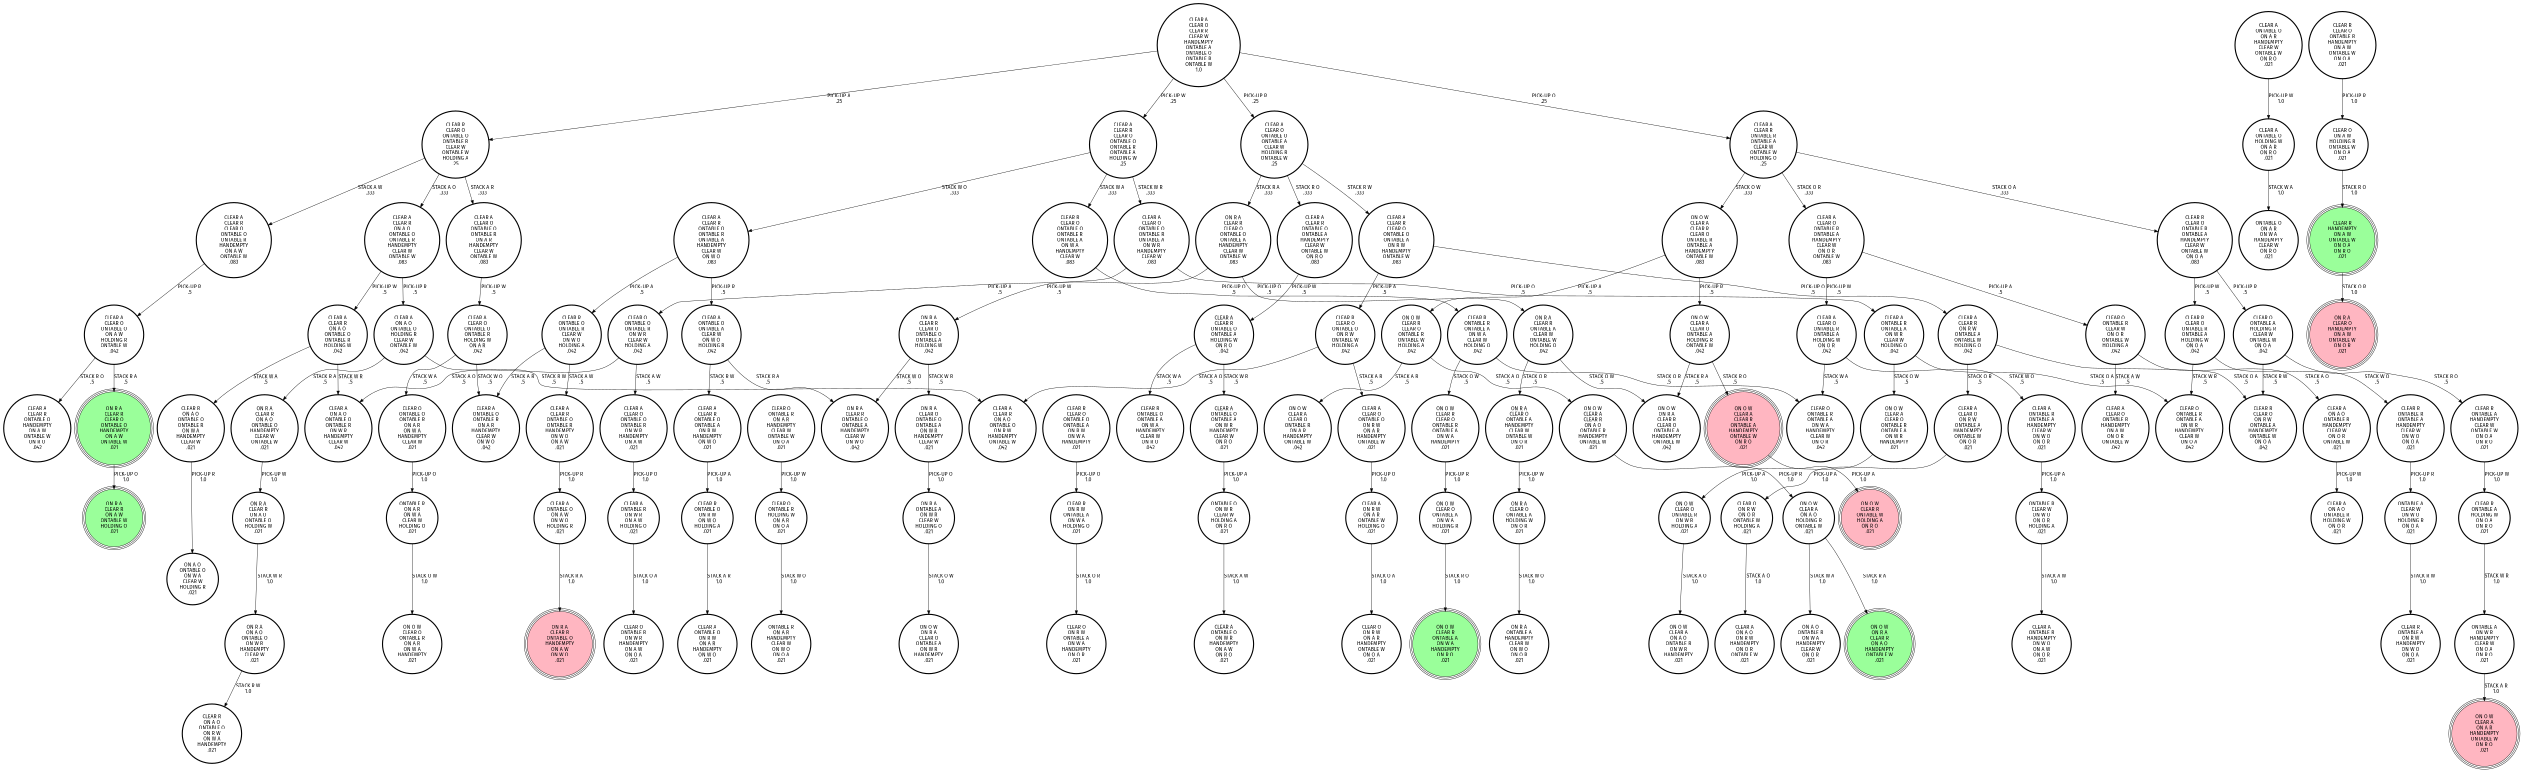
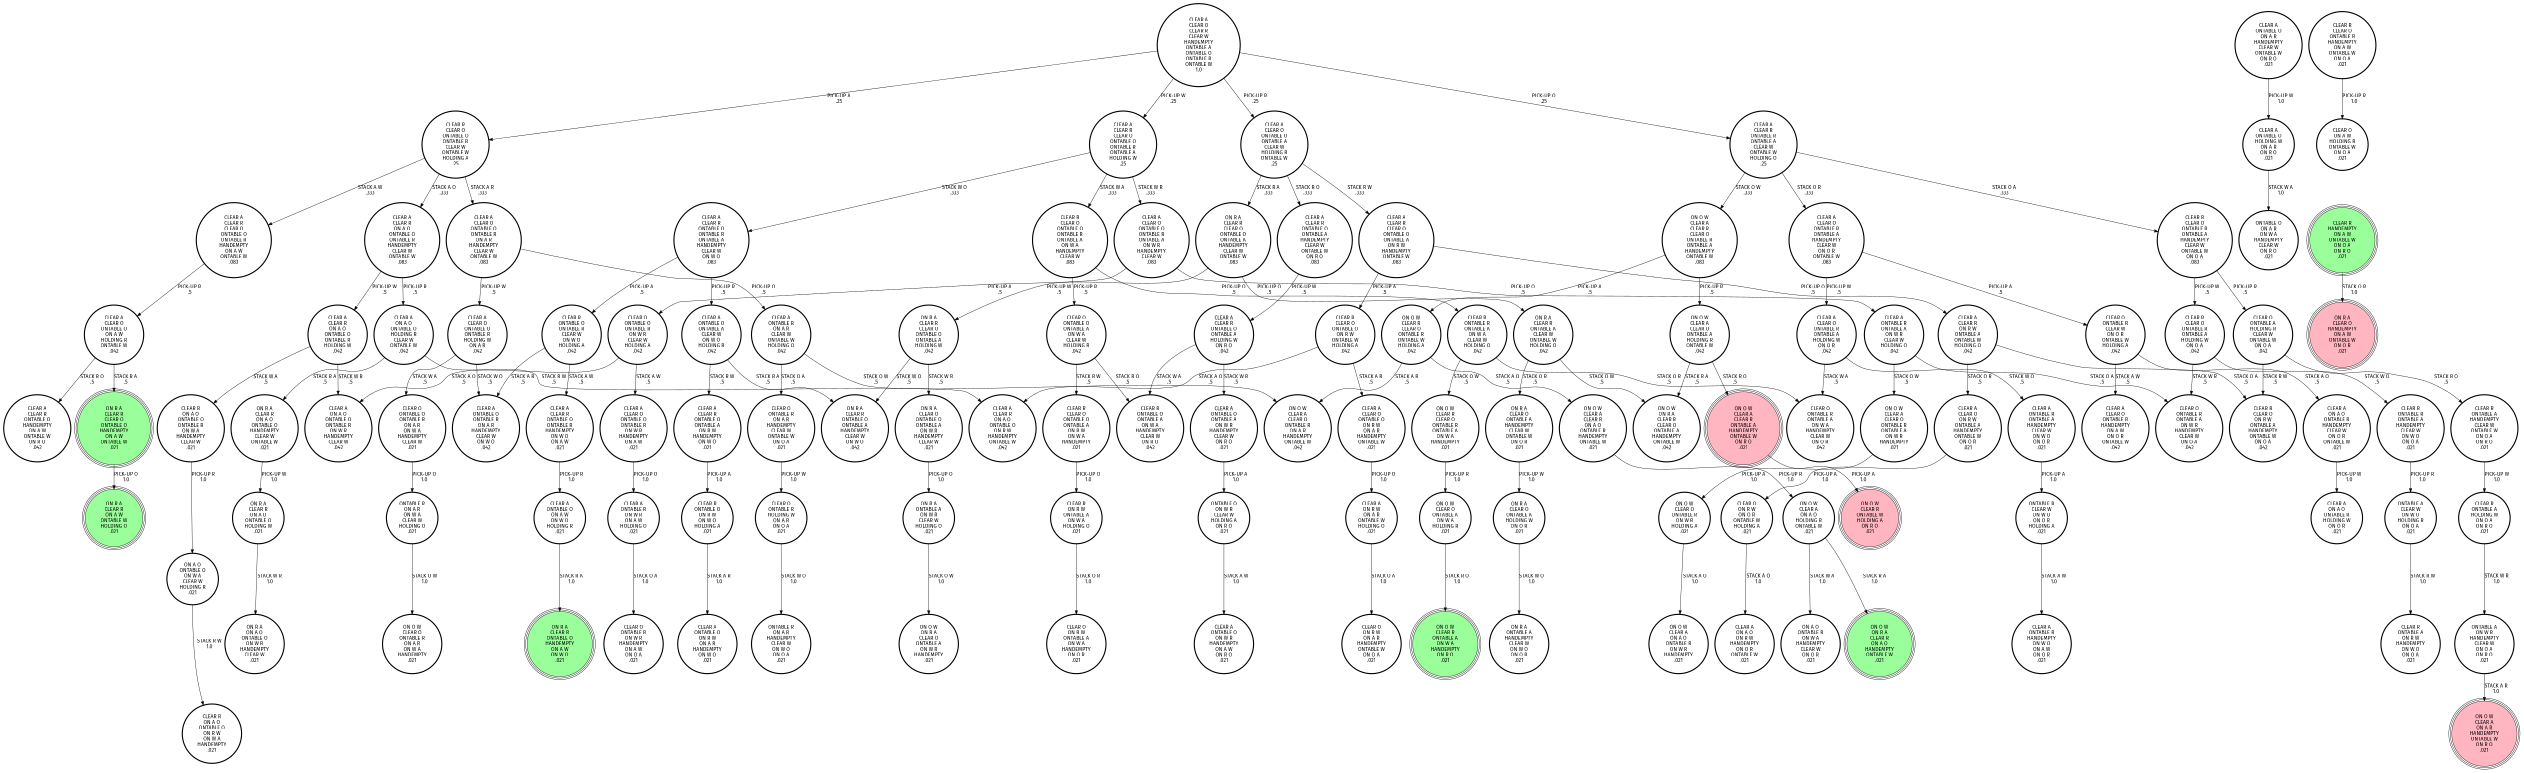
edge "CLEAR O ON A W HOLDING R ONTABLE W ON O A .021" -> "CLEAR R HANDEMPTY ON A W ONTABLE W ON O A ON R O .021": removed, label "STACK R O 1.0"
node "CLEAR A ONTABLE R ON A R CLEAR W ONTABLE W HOLDING O .042": added
node "CLEAR O ONTABLE O ONTABLE A ON W A CLEAR W HOLDING R .042": added
node "ON R A CLEAR R ONTABLE O HANDEMPTY ON A W ON W O .021": fillcolor lightpink -> palegreen1
edge "ON R A ON A O ONTABLE O ON W R HANDEMPTY CLEAR W .021" -> "CLEAR R ON A O ONTABLE O ON R W ON W A HANDEMPTY .021": now "ON A O ONTABLE O ON W A CLEAR W HOLDING R .021" -> "CLEAR R ON A O ONTABLE O ON R W ON W A HANDEMPTY .021"
